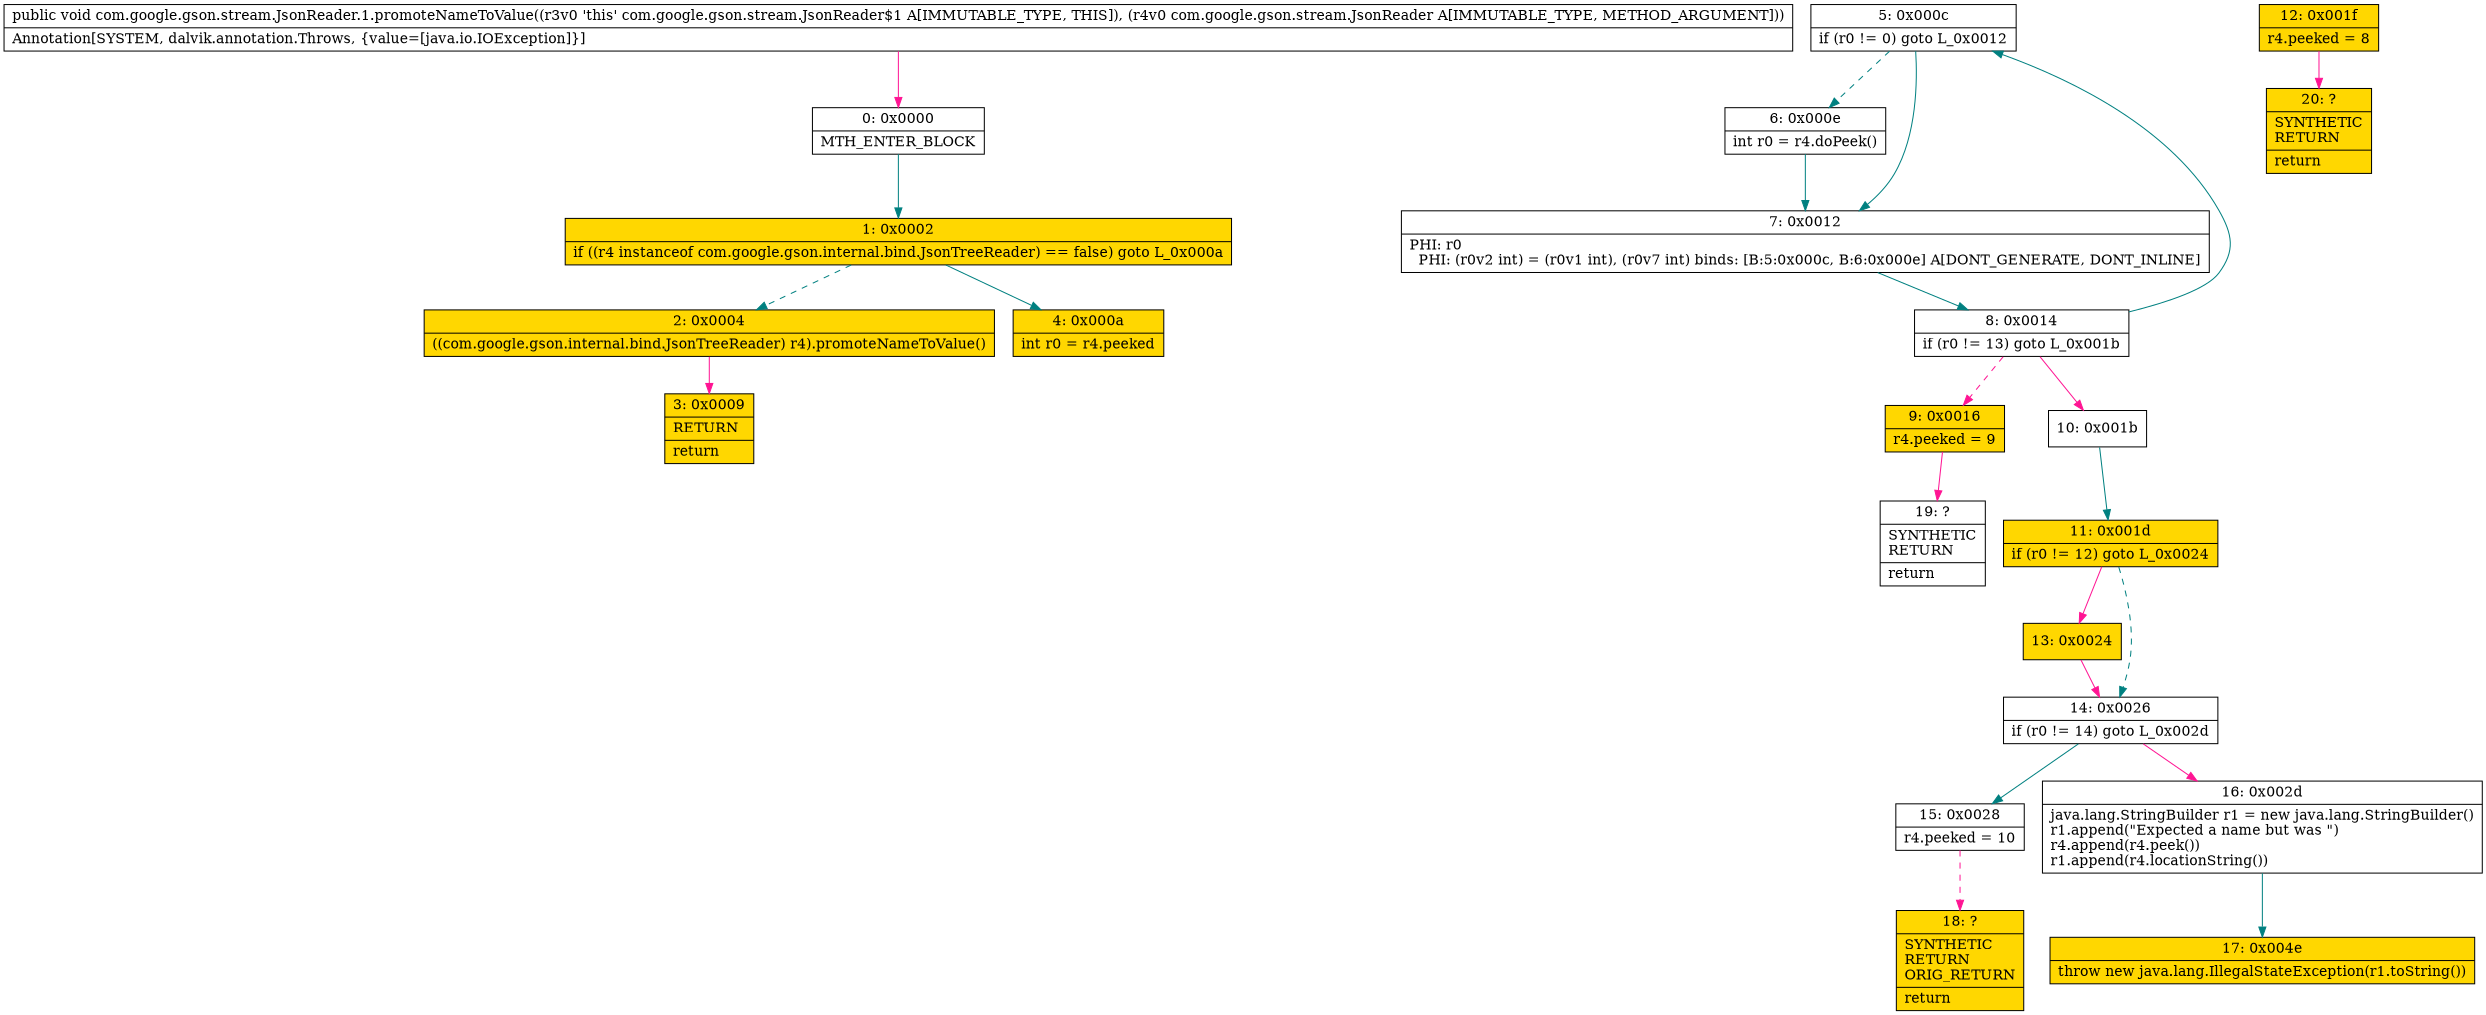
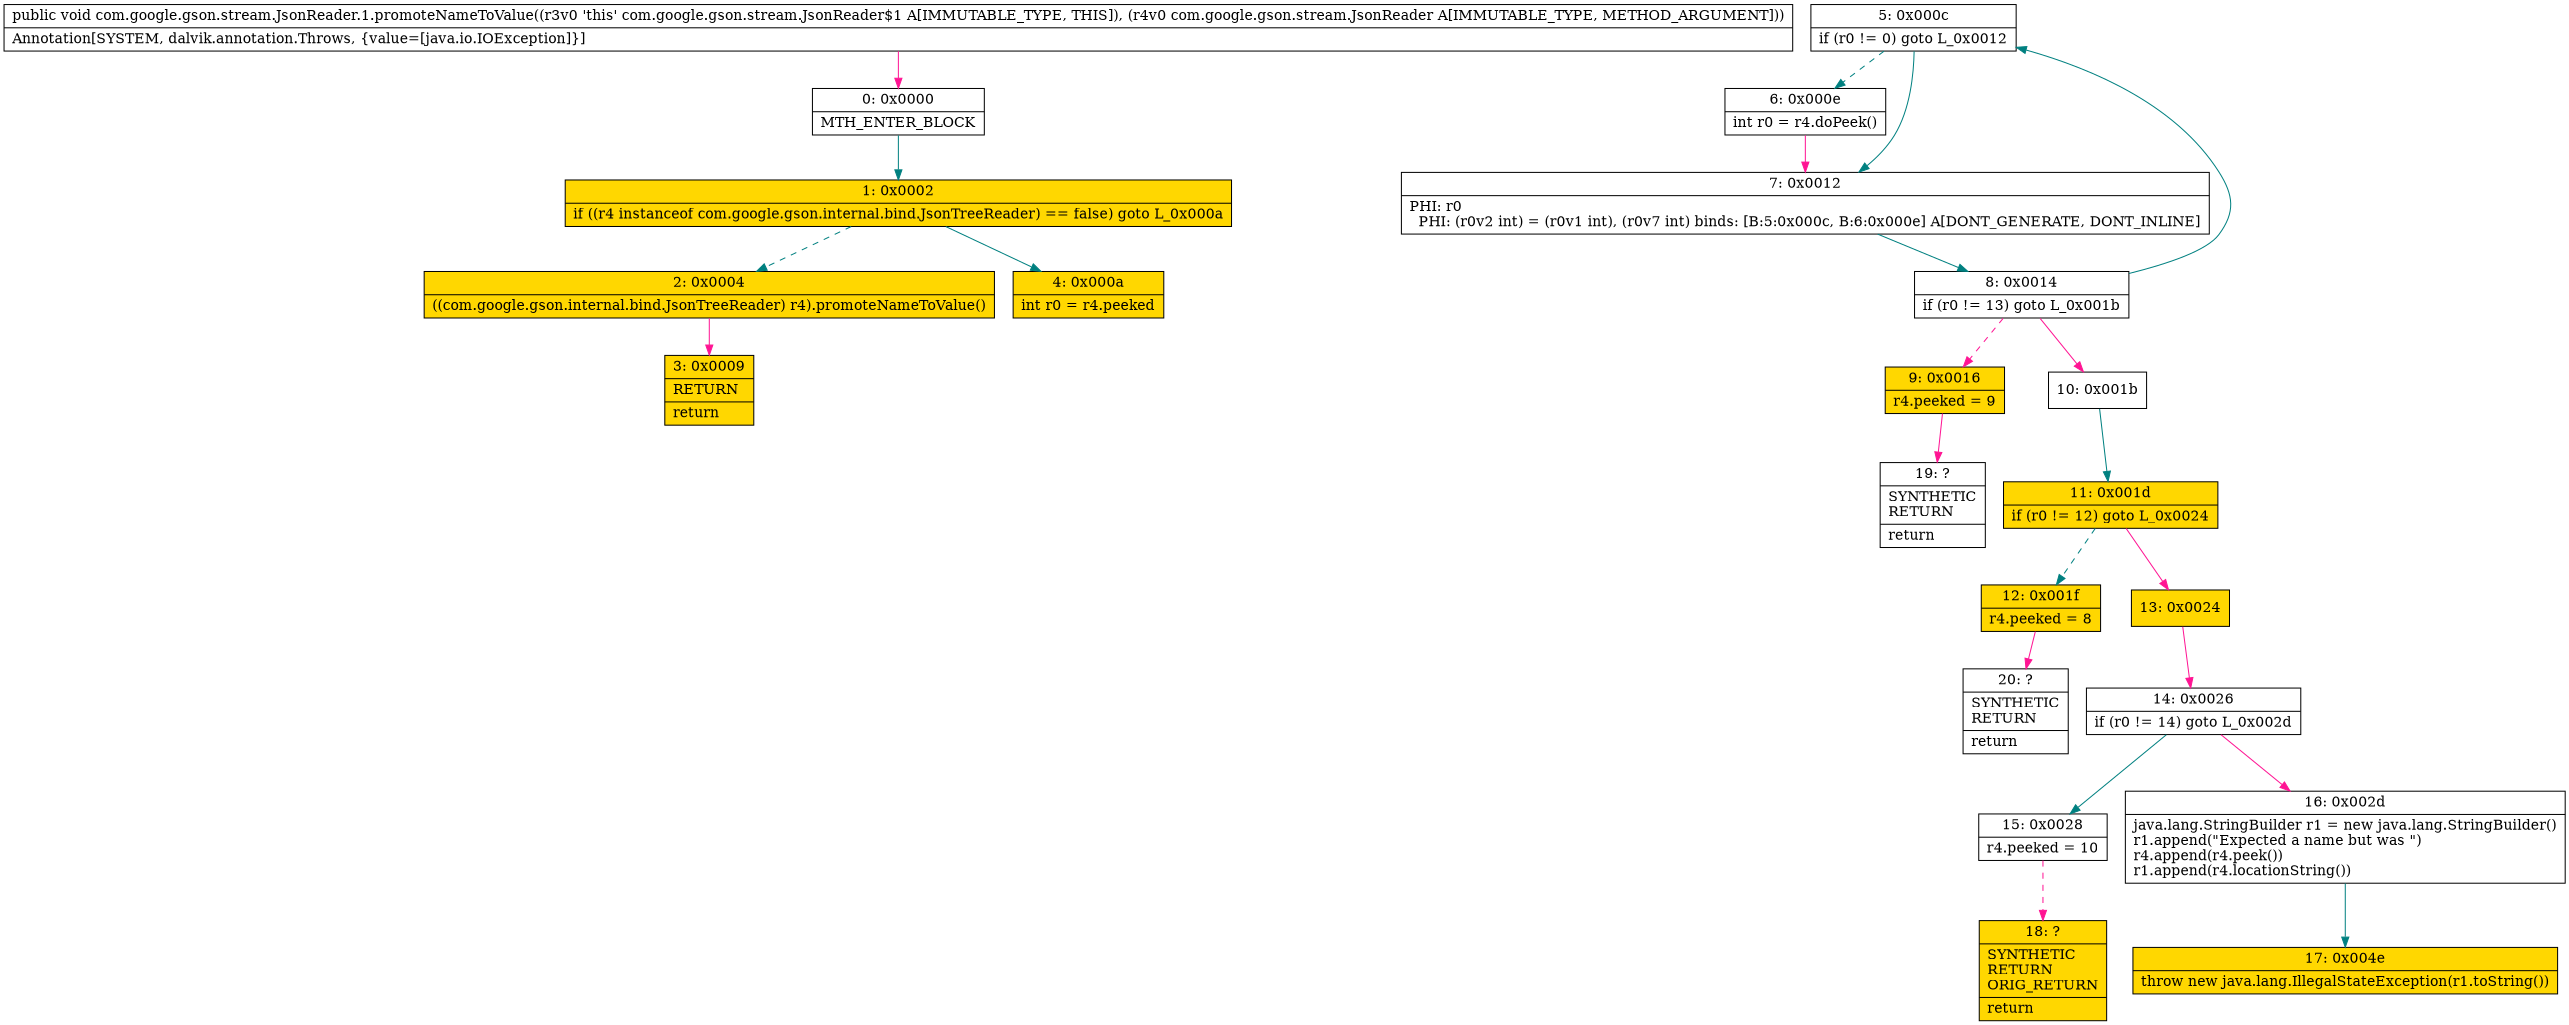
node "20: ?": fillcolor gold -> white
edge "6: 0x000e" -> "7: 0x0012": color teal -> deeppink
edge "11: 0x001d" -> "14: 0x0026": now "11: 0x001d" -> "12: 0x001f"
